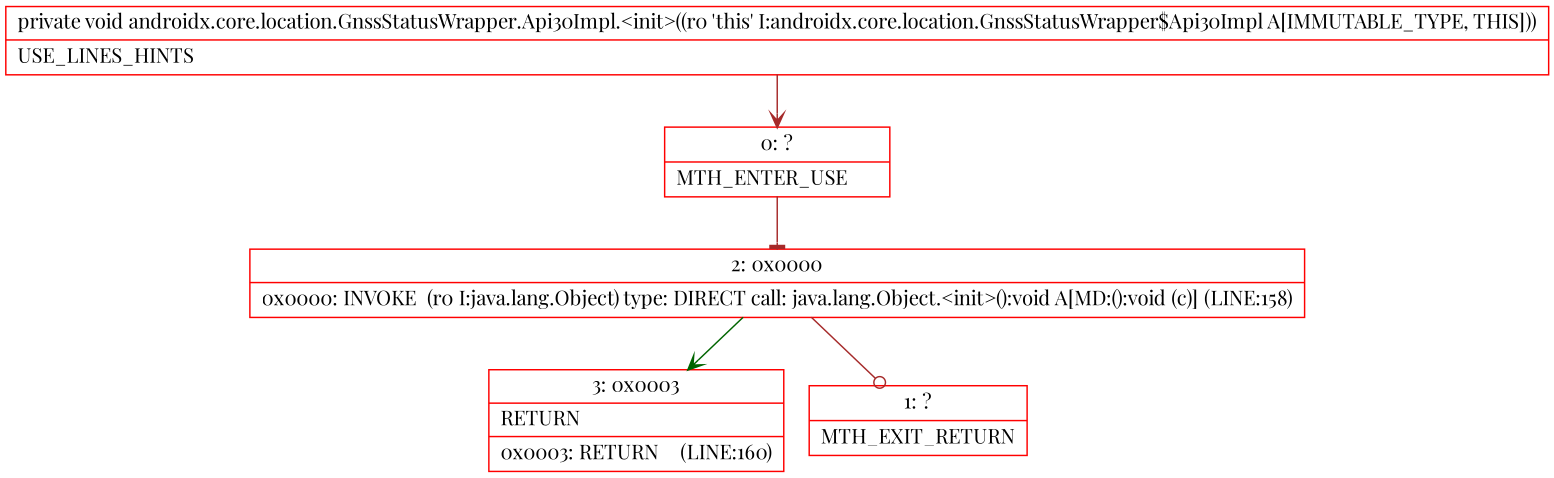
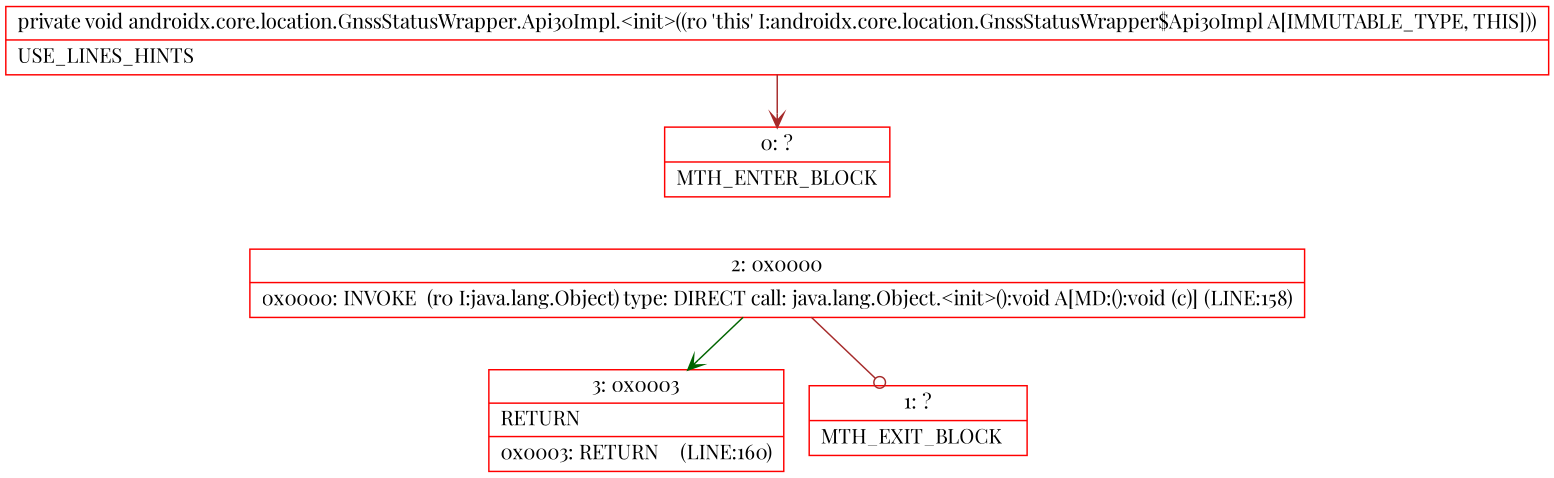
node "0: ?": text "MTH_ENTER_USE" -> "MTH_ENTER_BLOCK"
edge "0: ?" -> "2: 0x0000": removed
node "1: ?": text "MTH_EXIT_RETURN" -> "MTH_EXIT_BLOCK"
